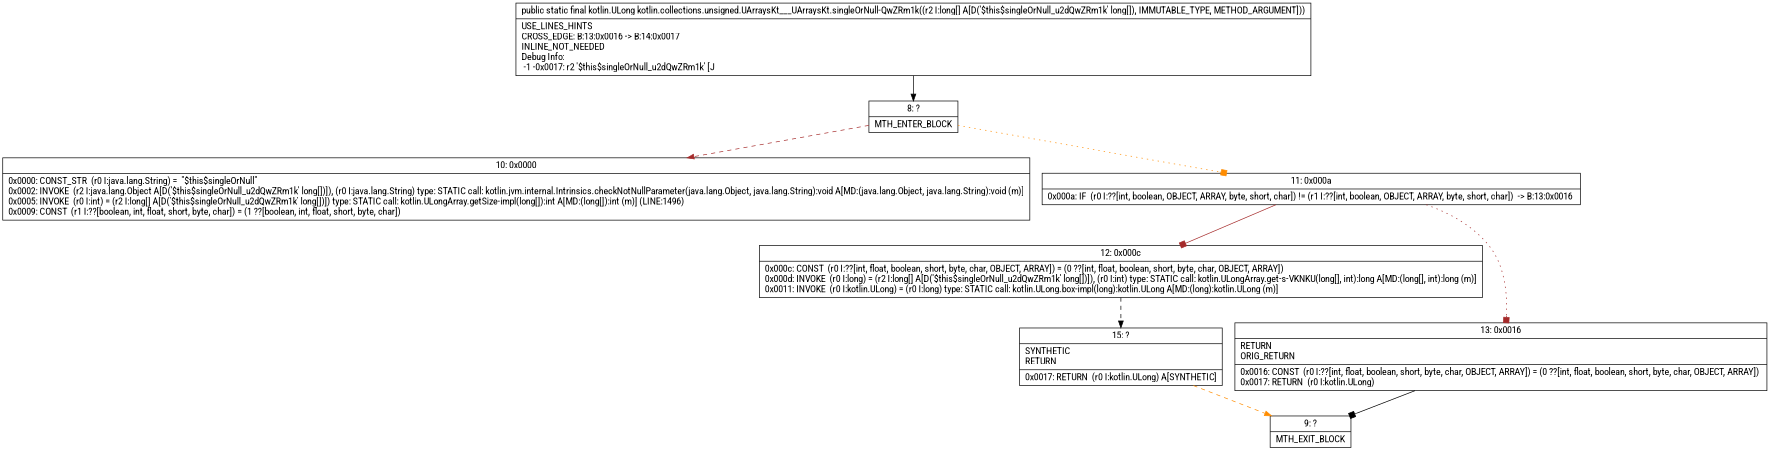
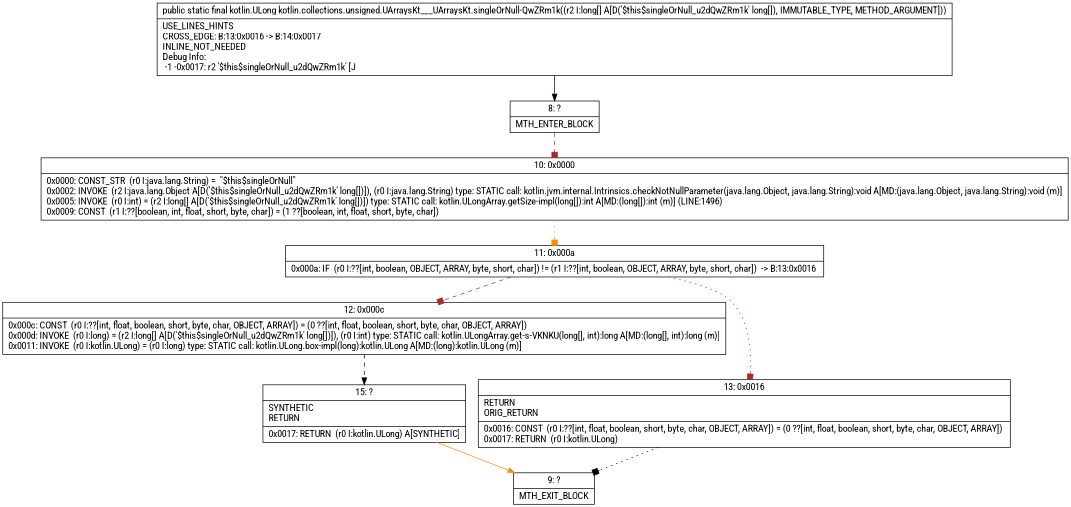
edge "8: ?" -> "10: 0x0000": arrowhead normal -> box
edge "8: ?" -> "11: 0x000a": now "10: 0x0000" -> "11: 0x000a"
edge "11: 0x000a" -> "12: 0x000c": style solid -> dashed
edge "15: ?" -> "9: ?": style dashed -> solid
edge "13: 0x0016" -> "9: ?": style solid -> dotted
